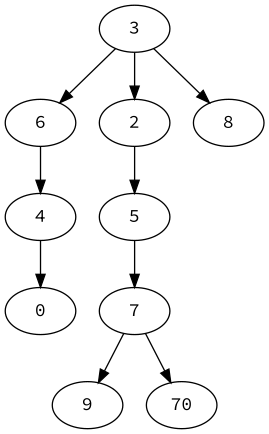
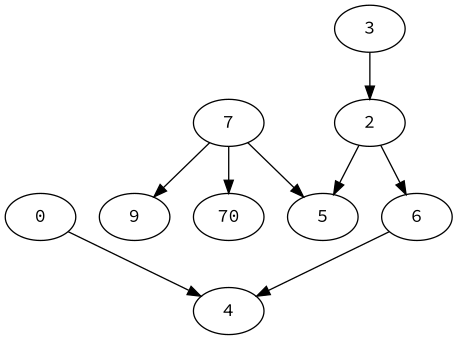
edge "3" -> "6": now "2" -> "6"
node "8": removed
edge "4" -> "0": reversed
edge "5" -> "7": reversed
